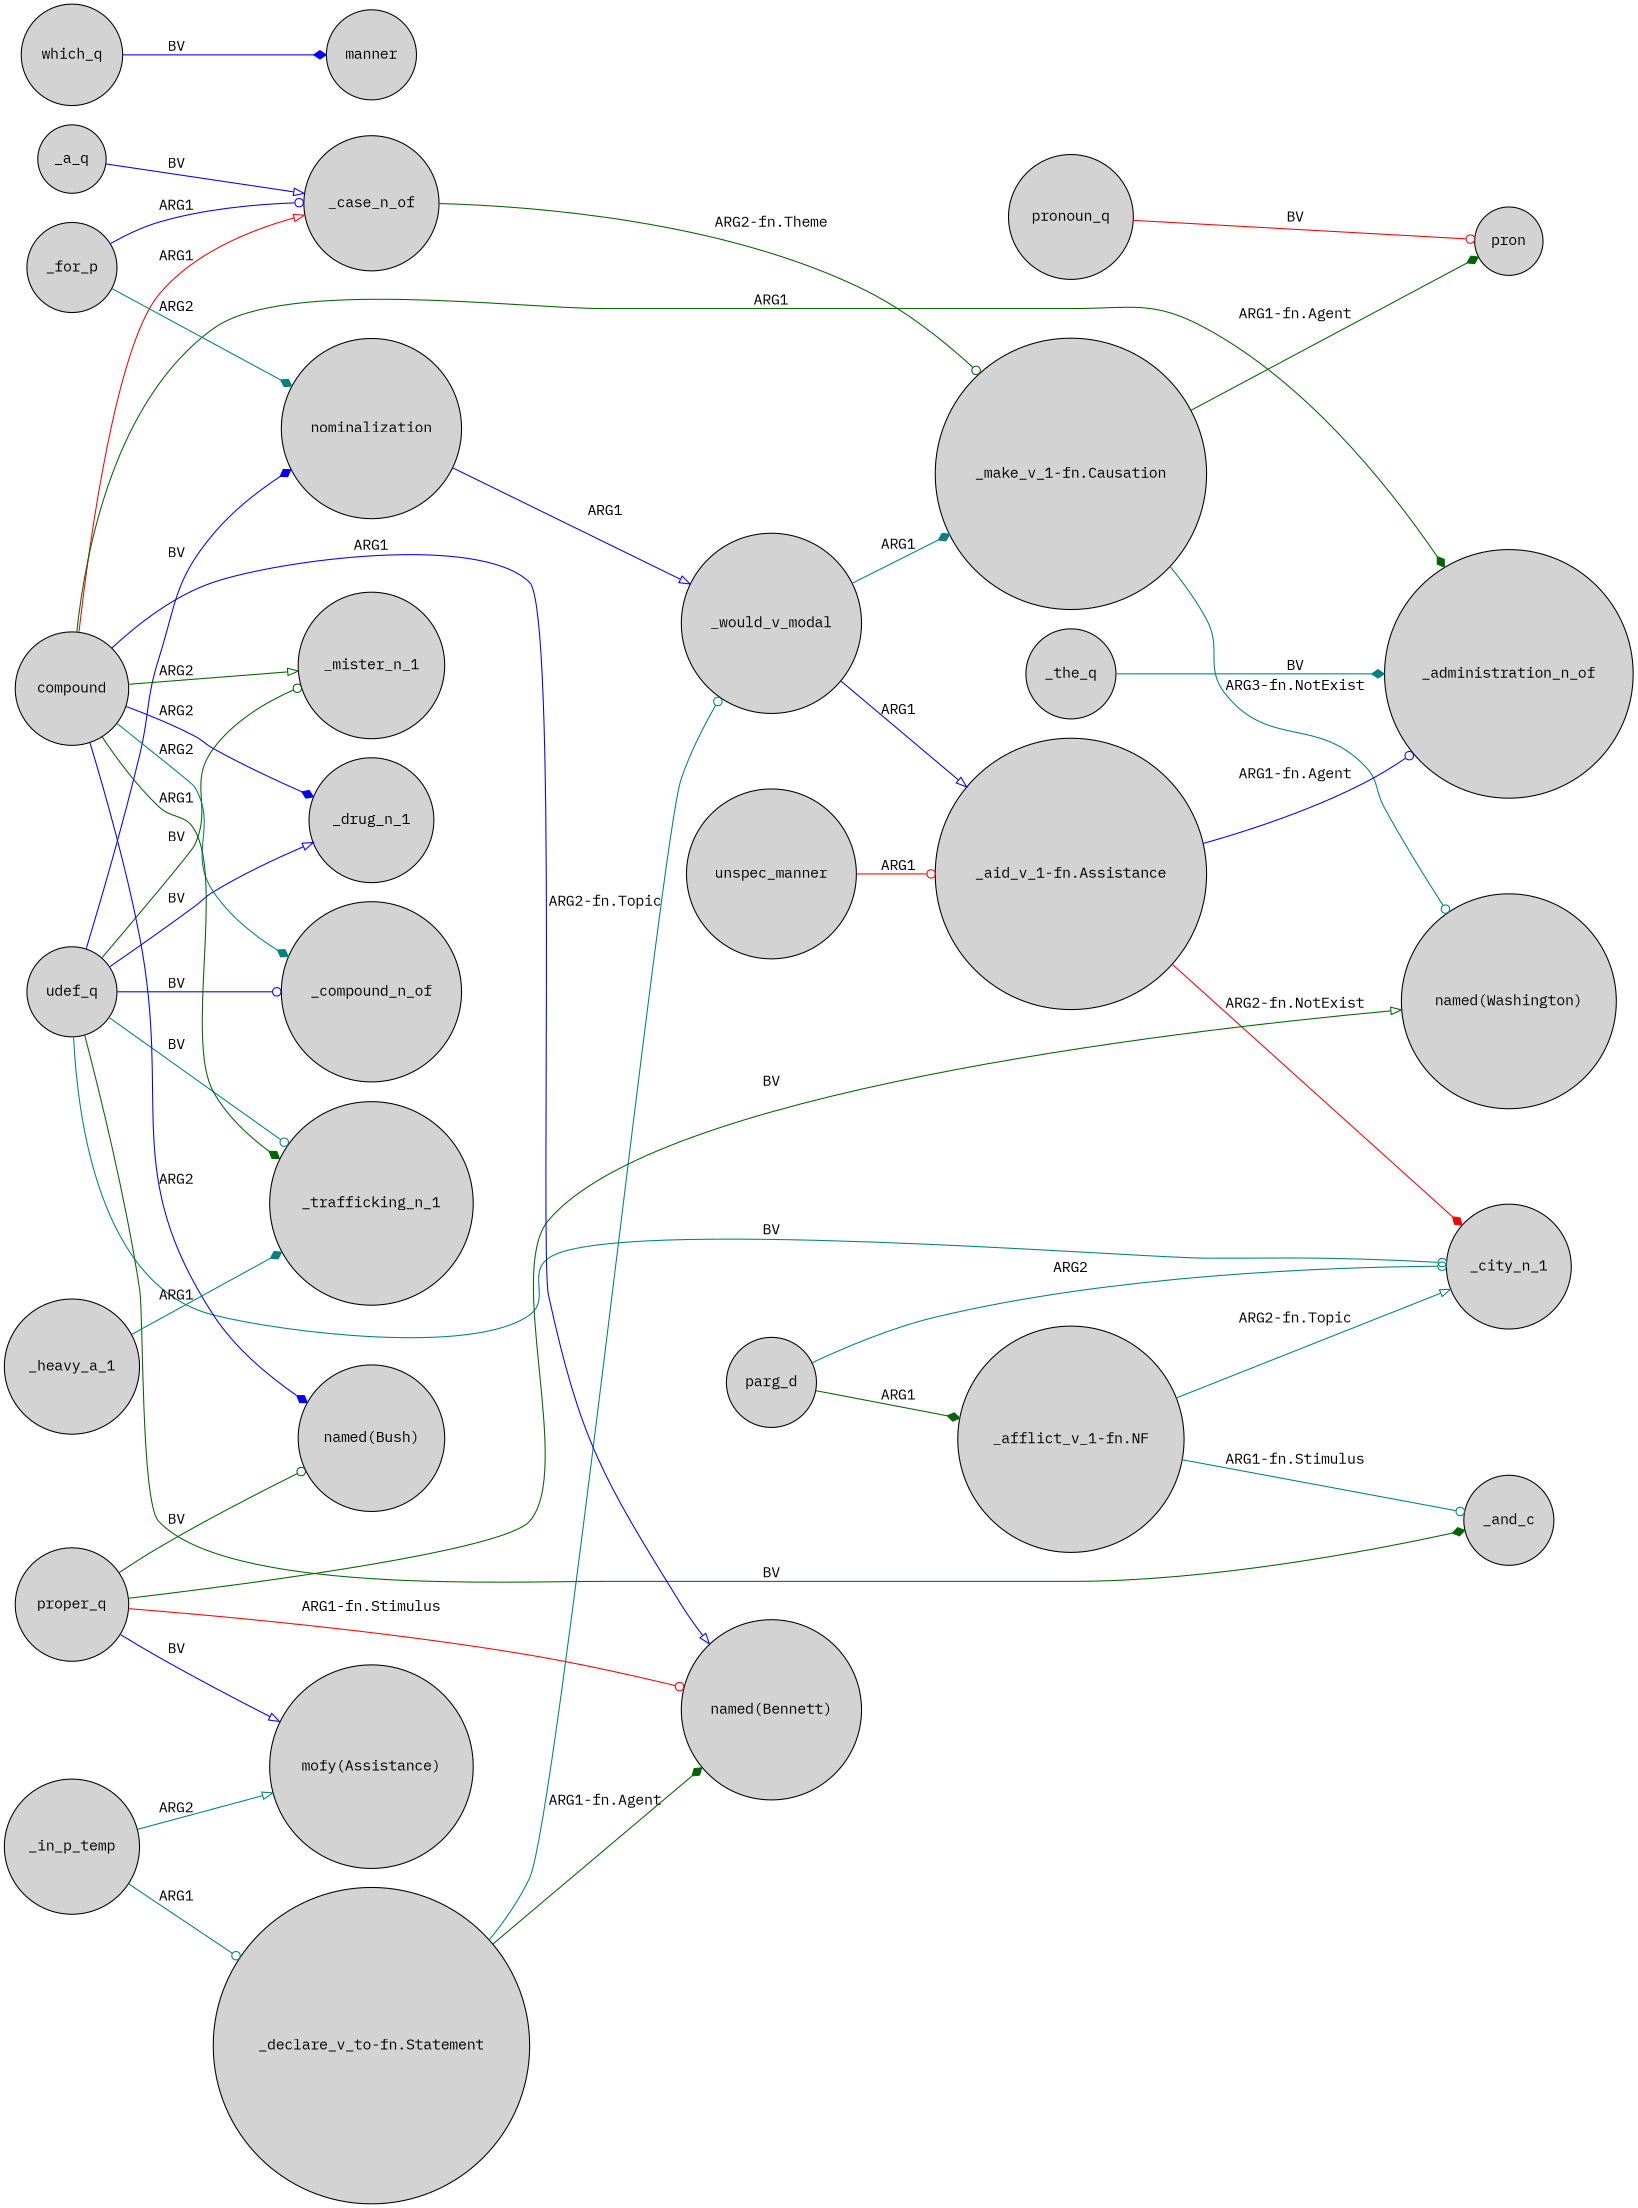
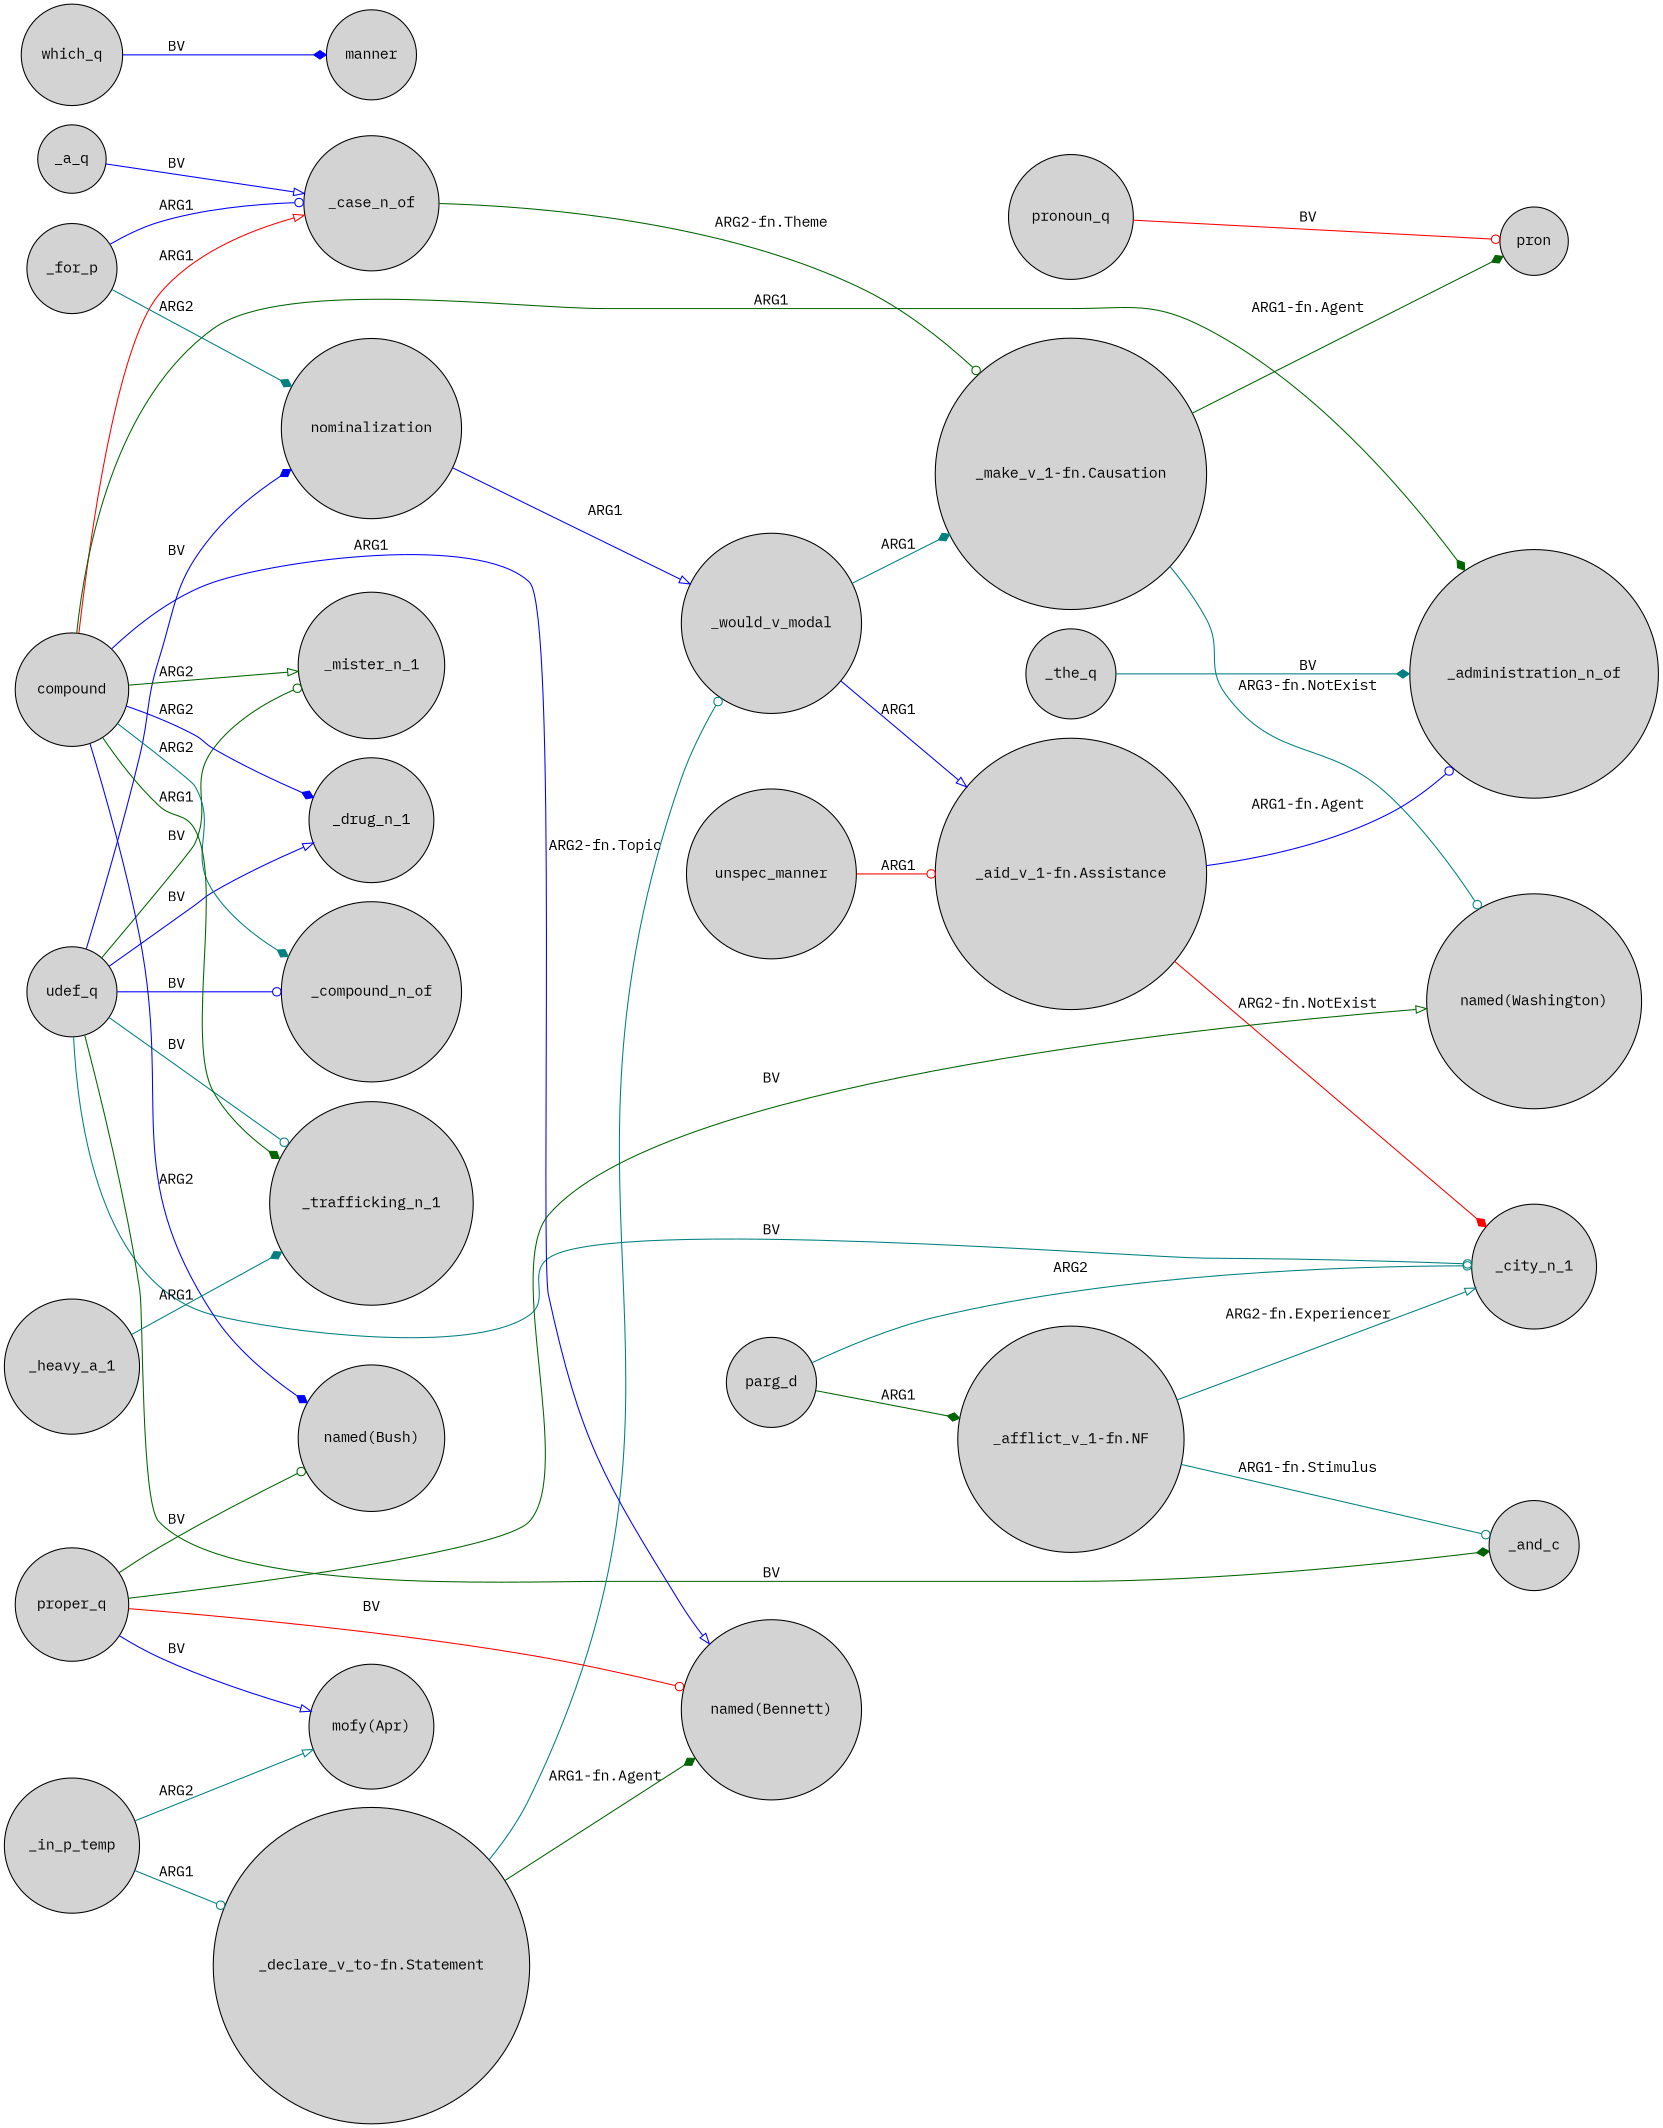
edge "_afflict_v_1-fn.NF" -> "_city_n_1": label "ARG2-fn.Topic" -> "ARG2-fn.Experiencer"
edge "proper_q" -> "named(Bennett)": label "ARG1-fn.Stimulus" -> "BV"
node "mofy(Assistance)": label "mofy(Assistance)" -> "mofy(Apr)"
